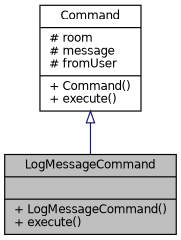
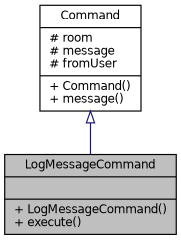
node "Command": text "+ execute()" -> "+ message()"
